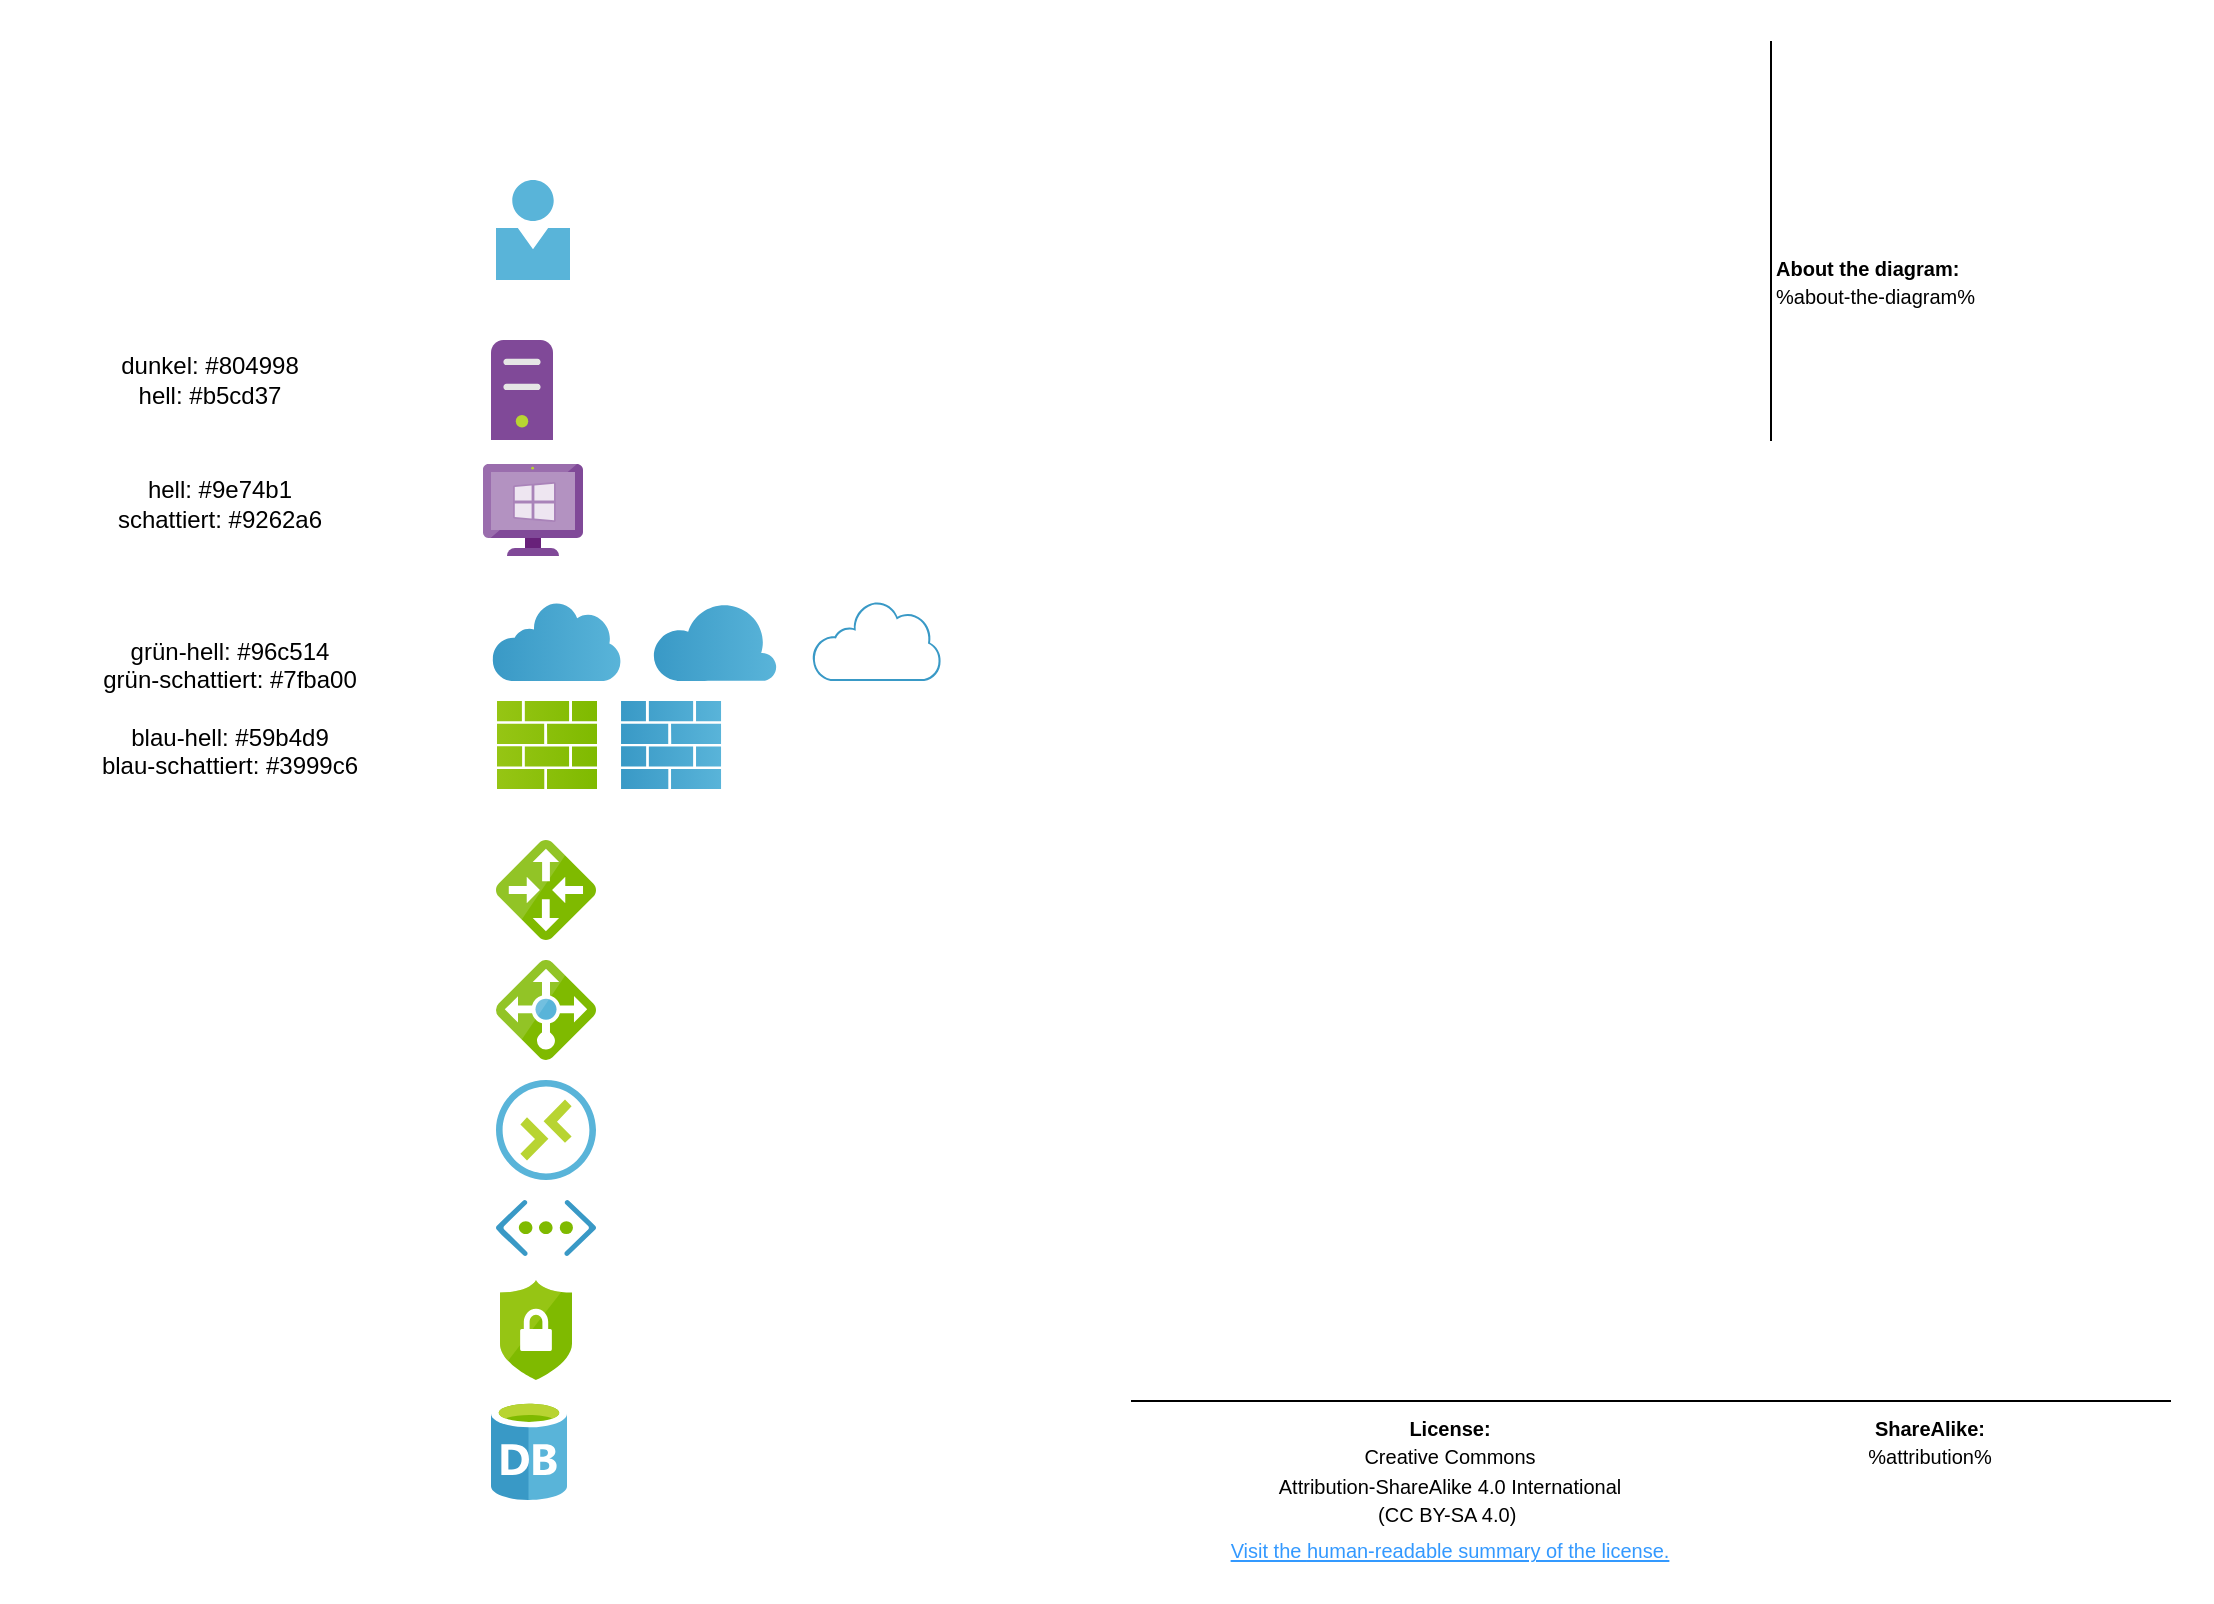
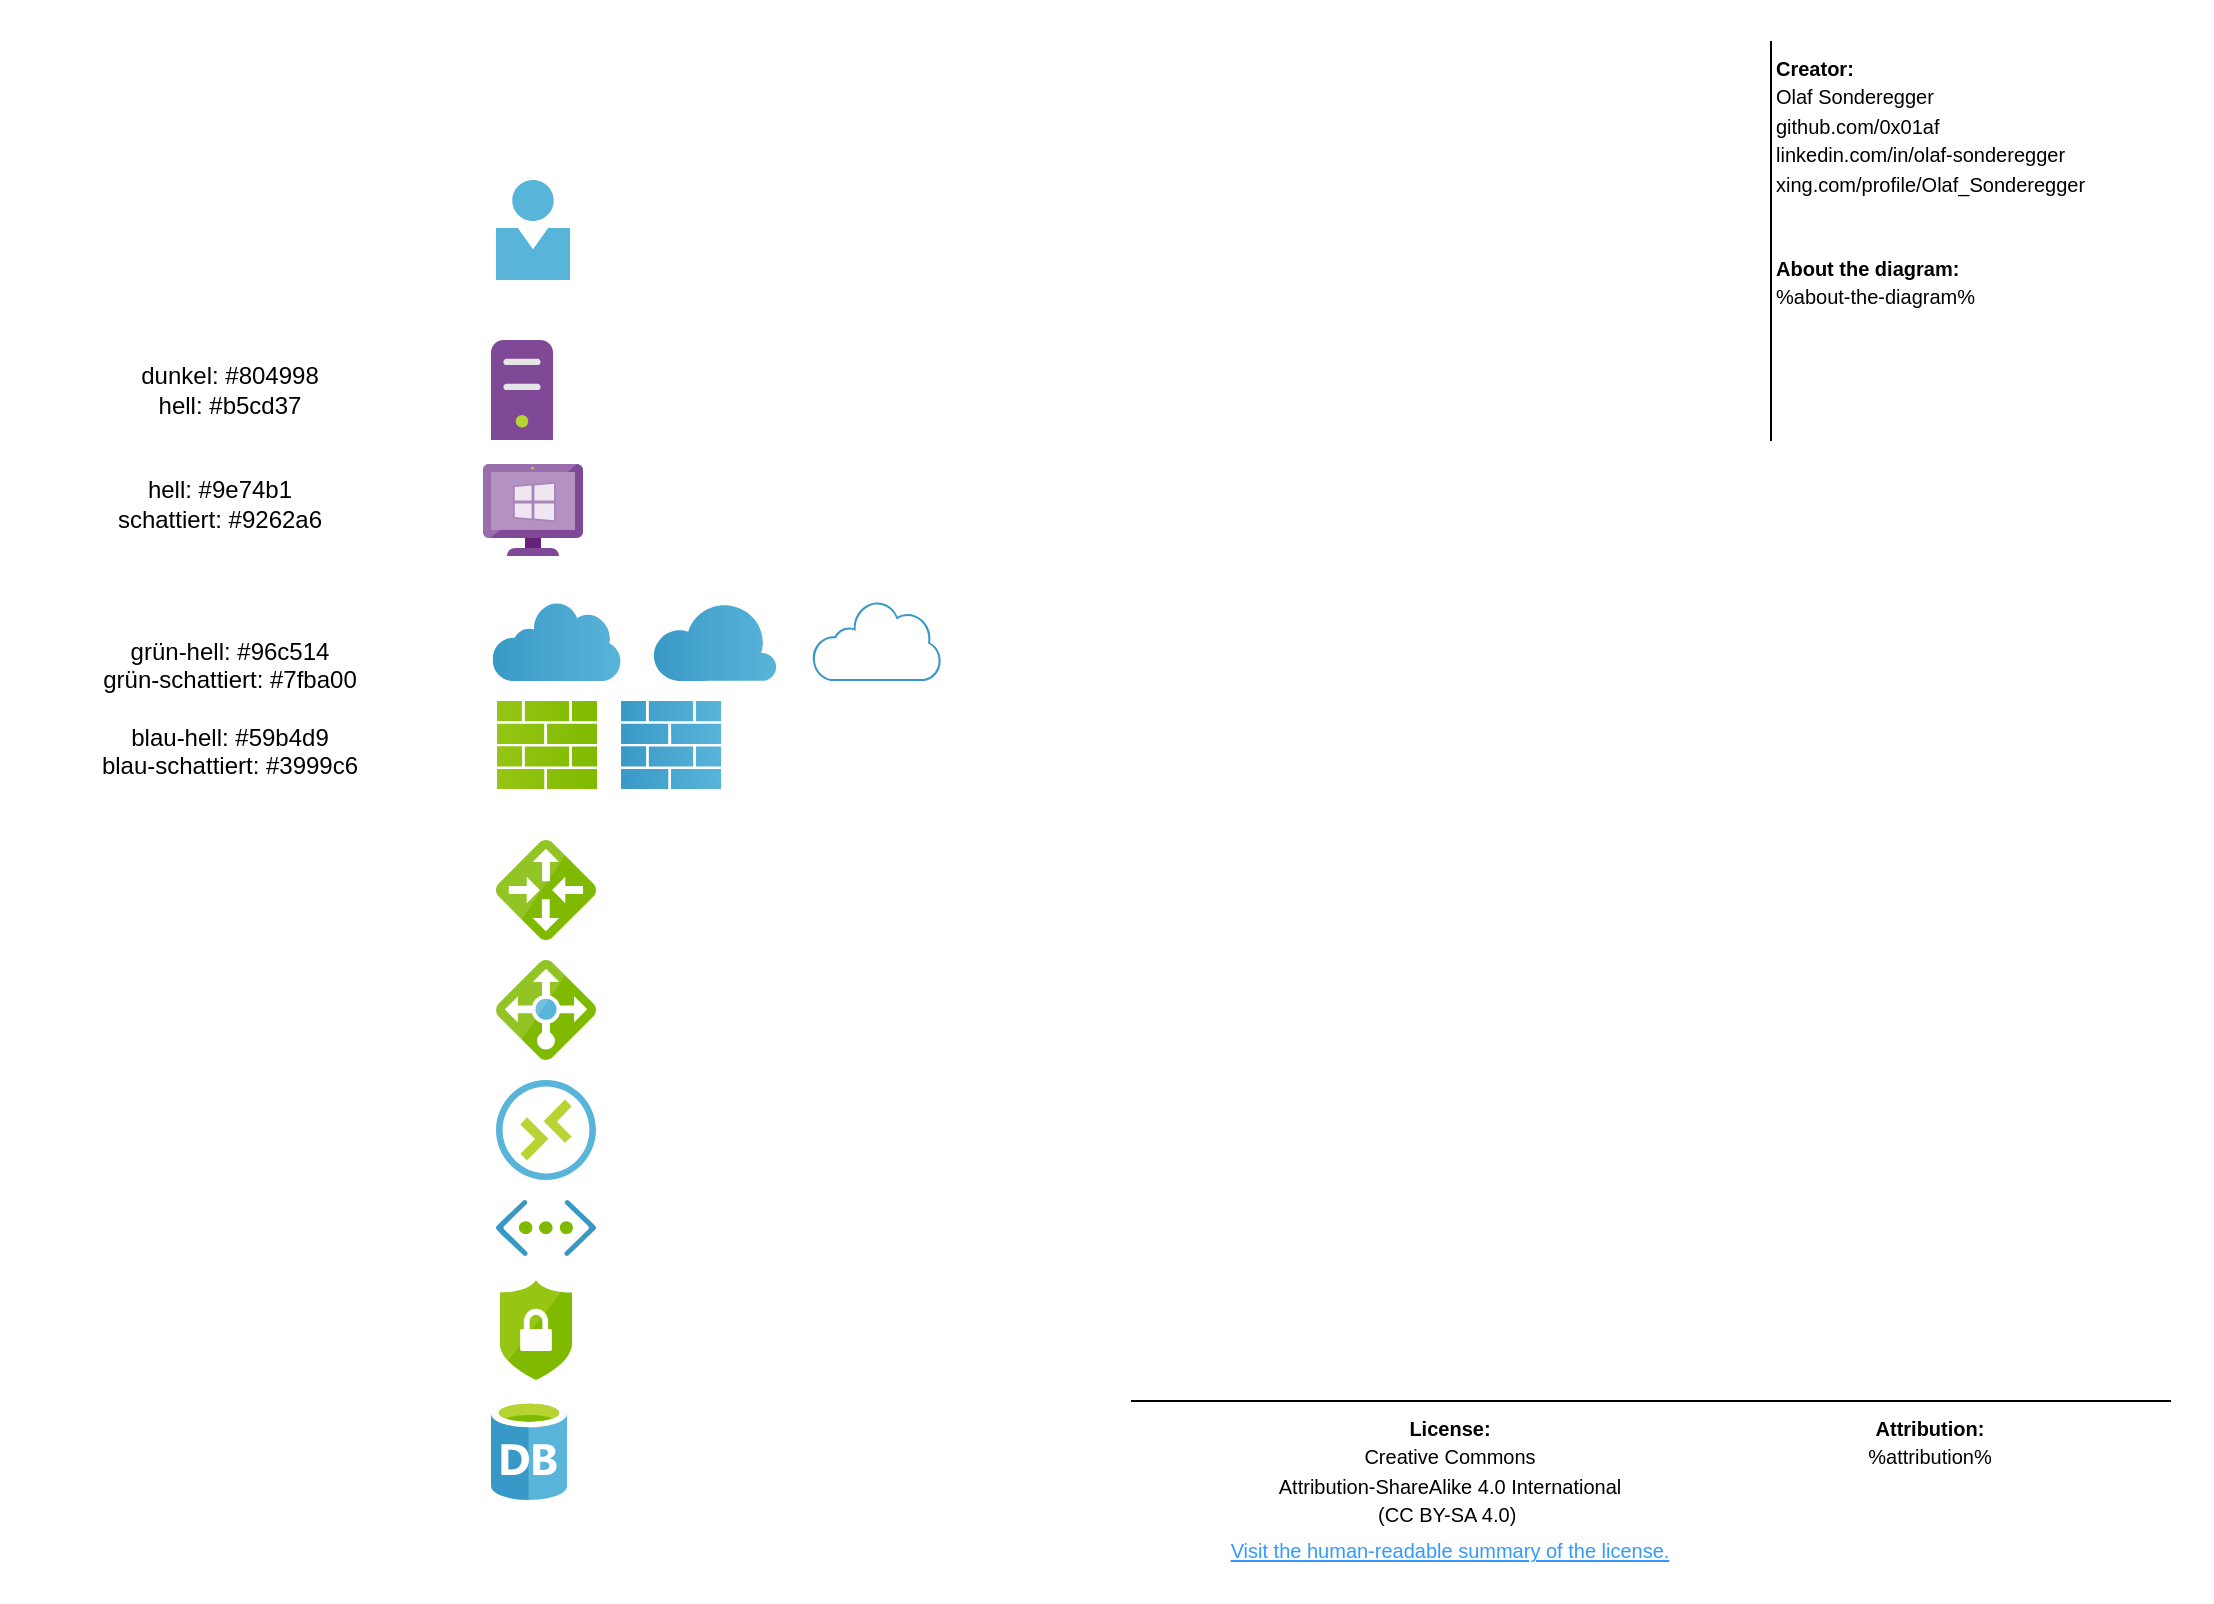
node "Creator: Olaf Sonderegger github.com/0x01af linkedin.com/in/olaf-sonderegger xing.com/profile/Olaf_Sonderegger": added
node "dunkel: #804998 hell: #b5cd37": moved (211, 381) -> (231, 391)
node "ShareAlike: %attribution%": label "ShareAlike: %attribution%" -> "Attribution: %attribution%"
